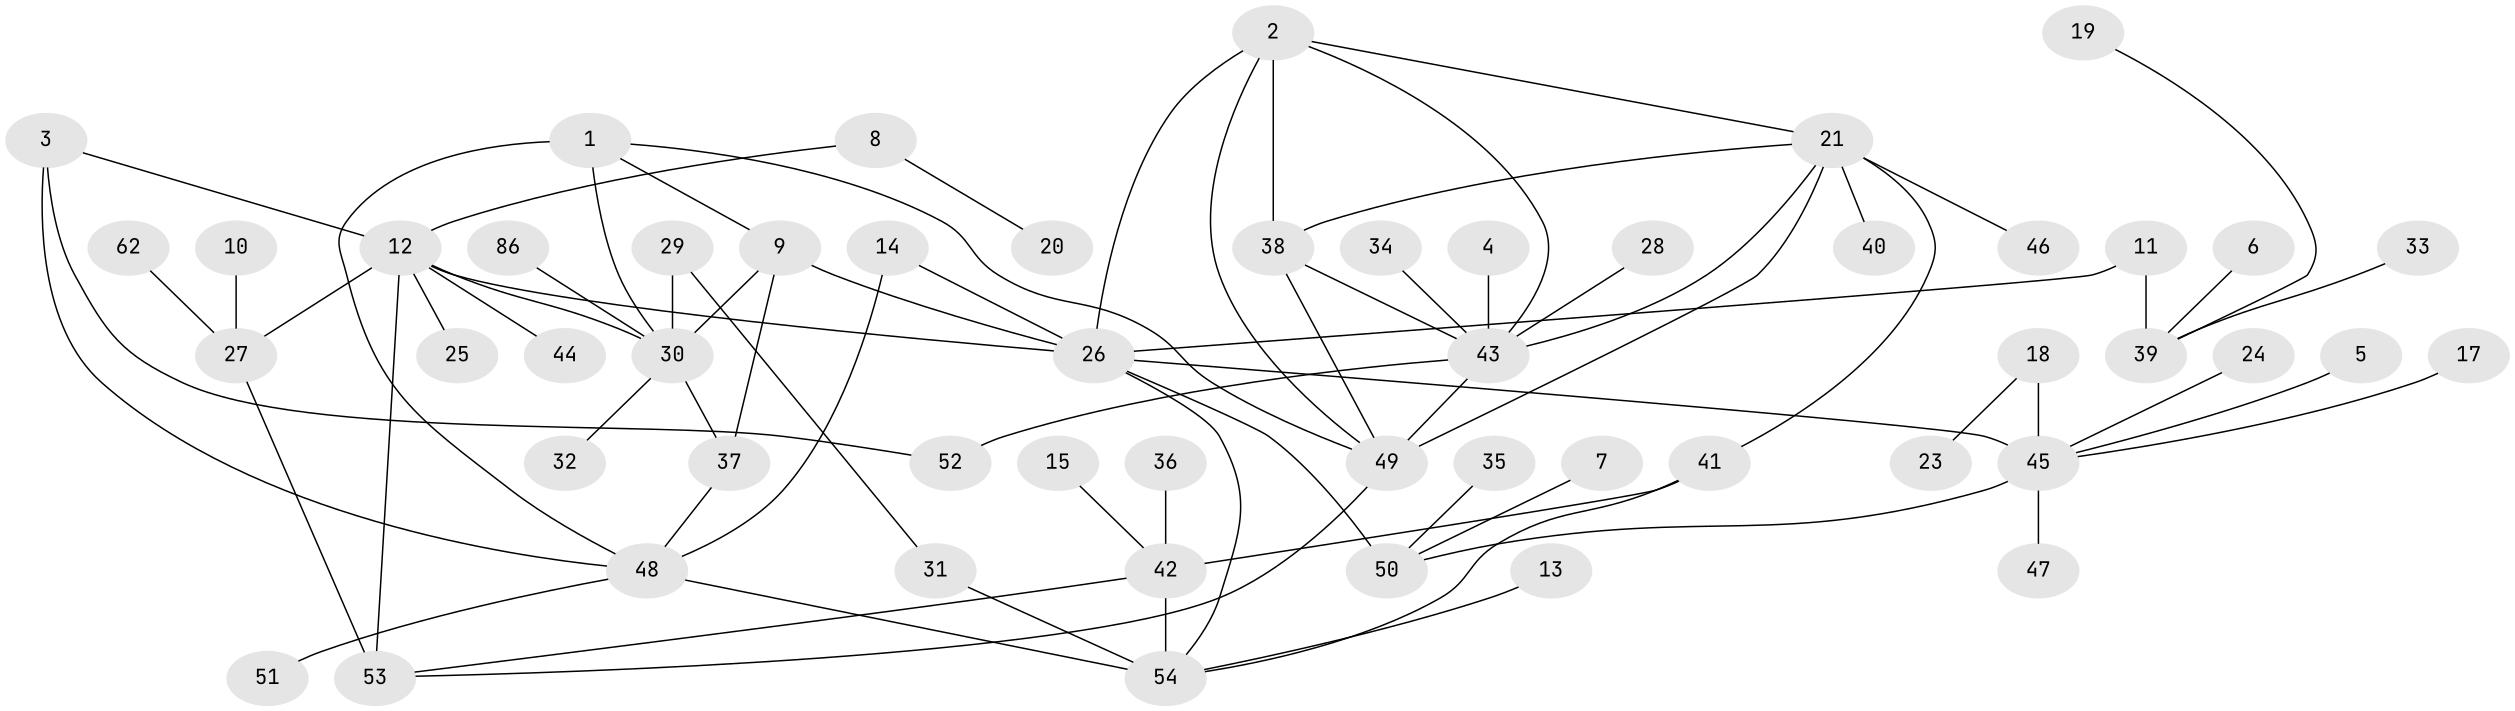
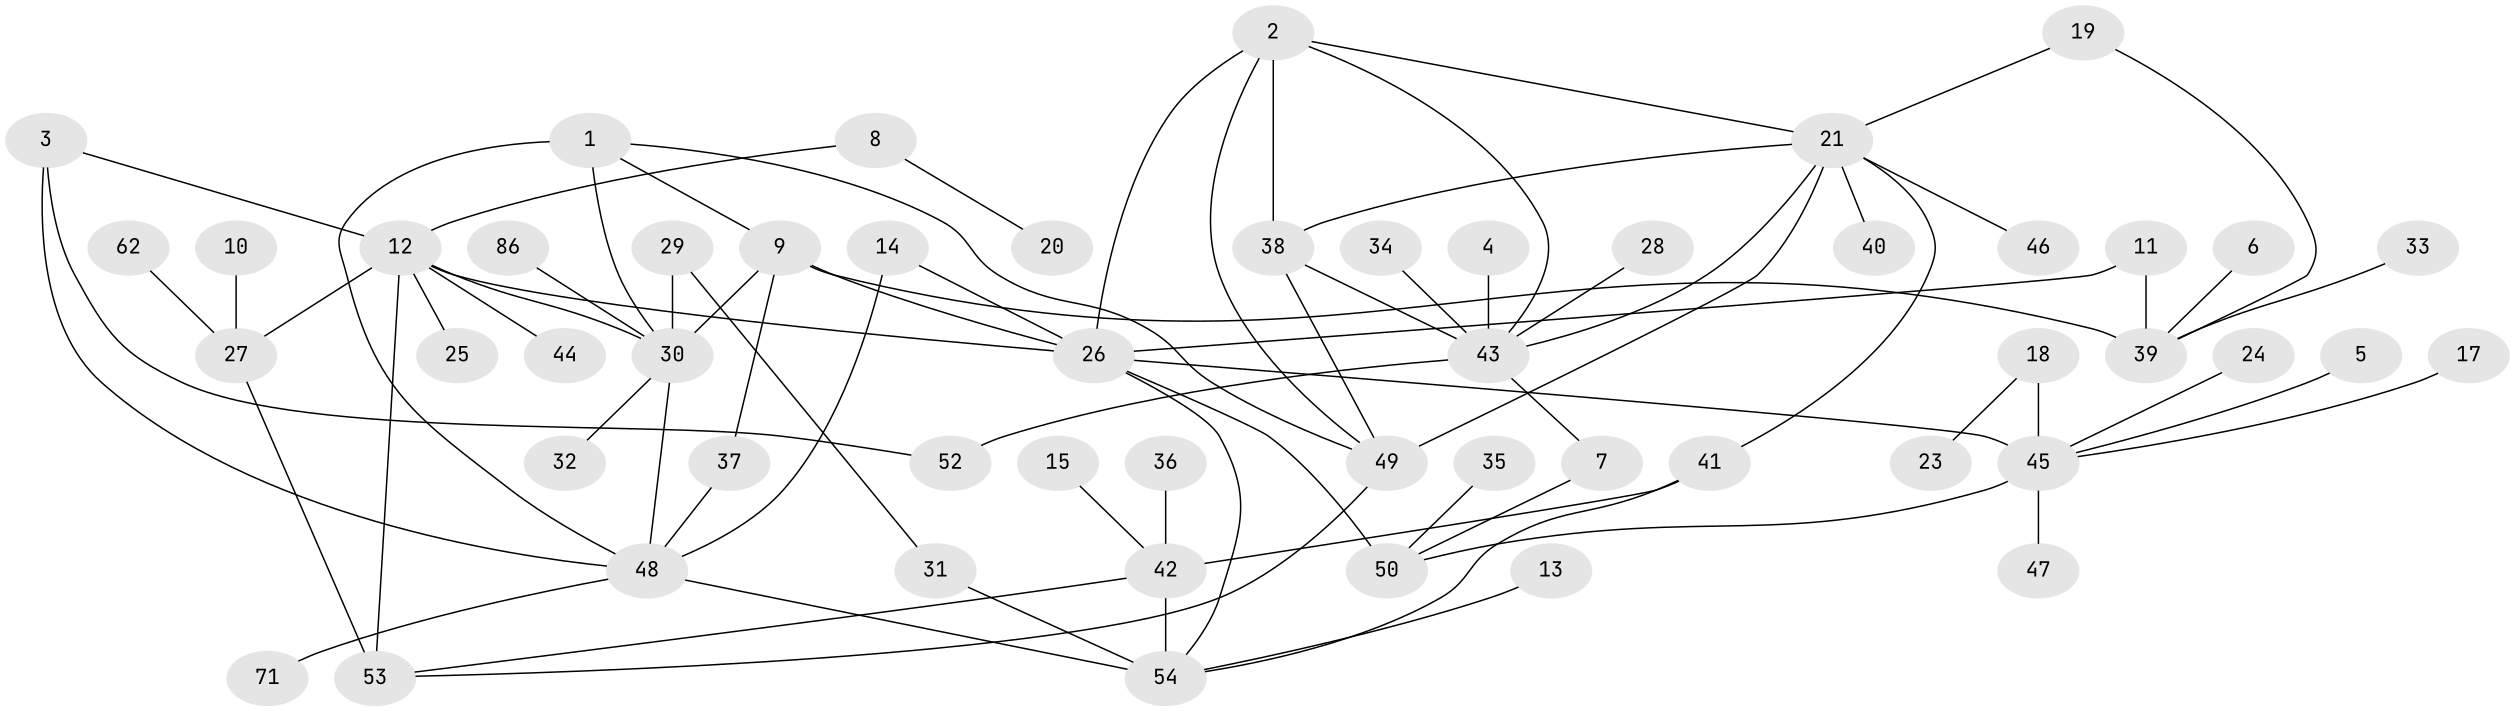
edge "19" -- "21": added
edge "9" -- "39": added
edge "43" -- "49": now "43" -- "7"
edge "30" -- "37": now "30" -- "48"
node "51": label "51" -> "71"
